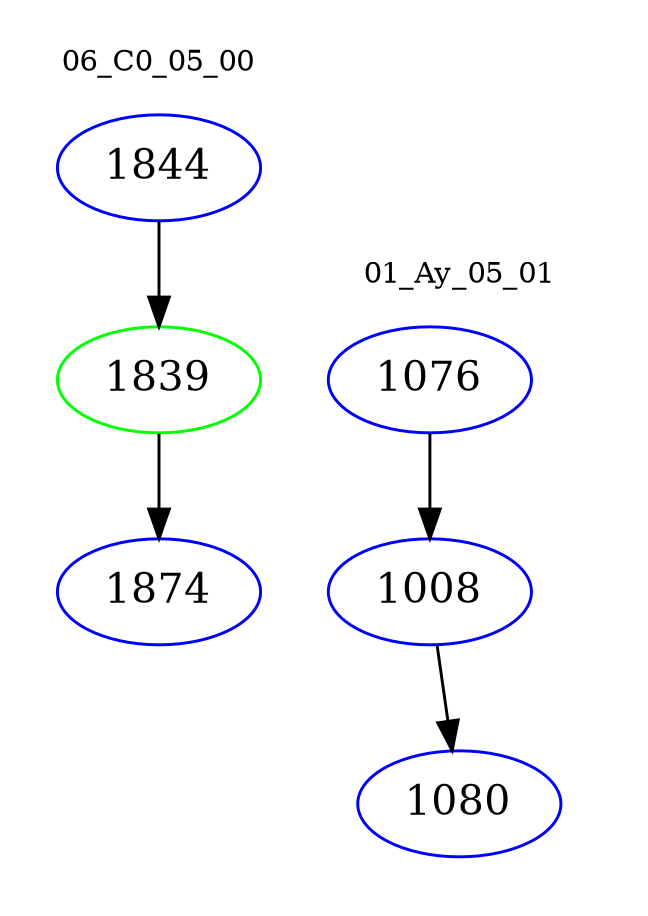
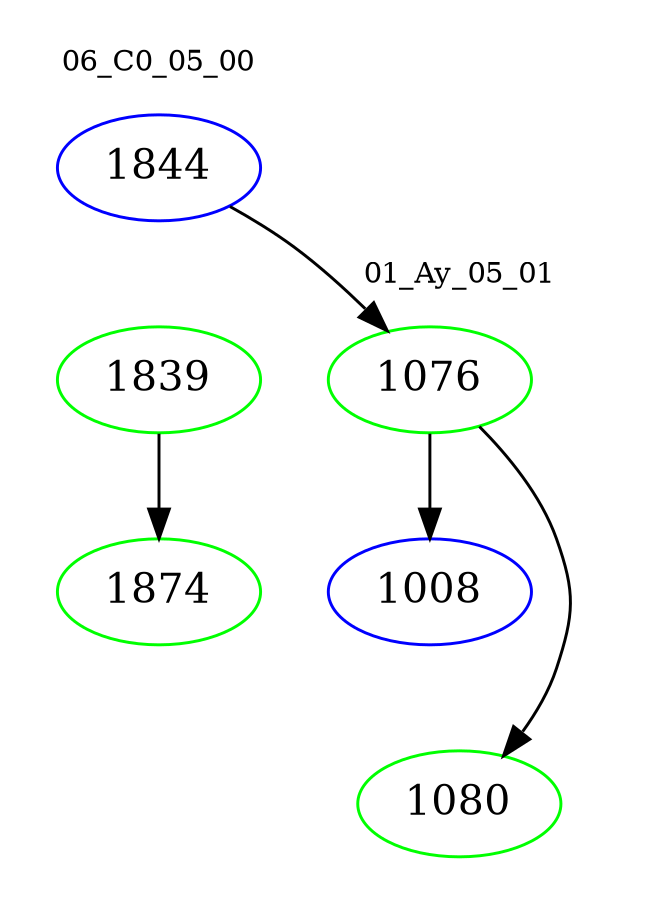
edge "1844" -> "1839": now "1844" -> "1076"
node "1076": color blue -> green
node "1874": color blue -> green
edge "1008" -> "1080": now "1076" -> "1080"
node "1080": color blue -> green
